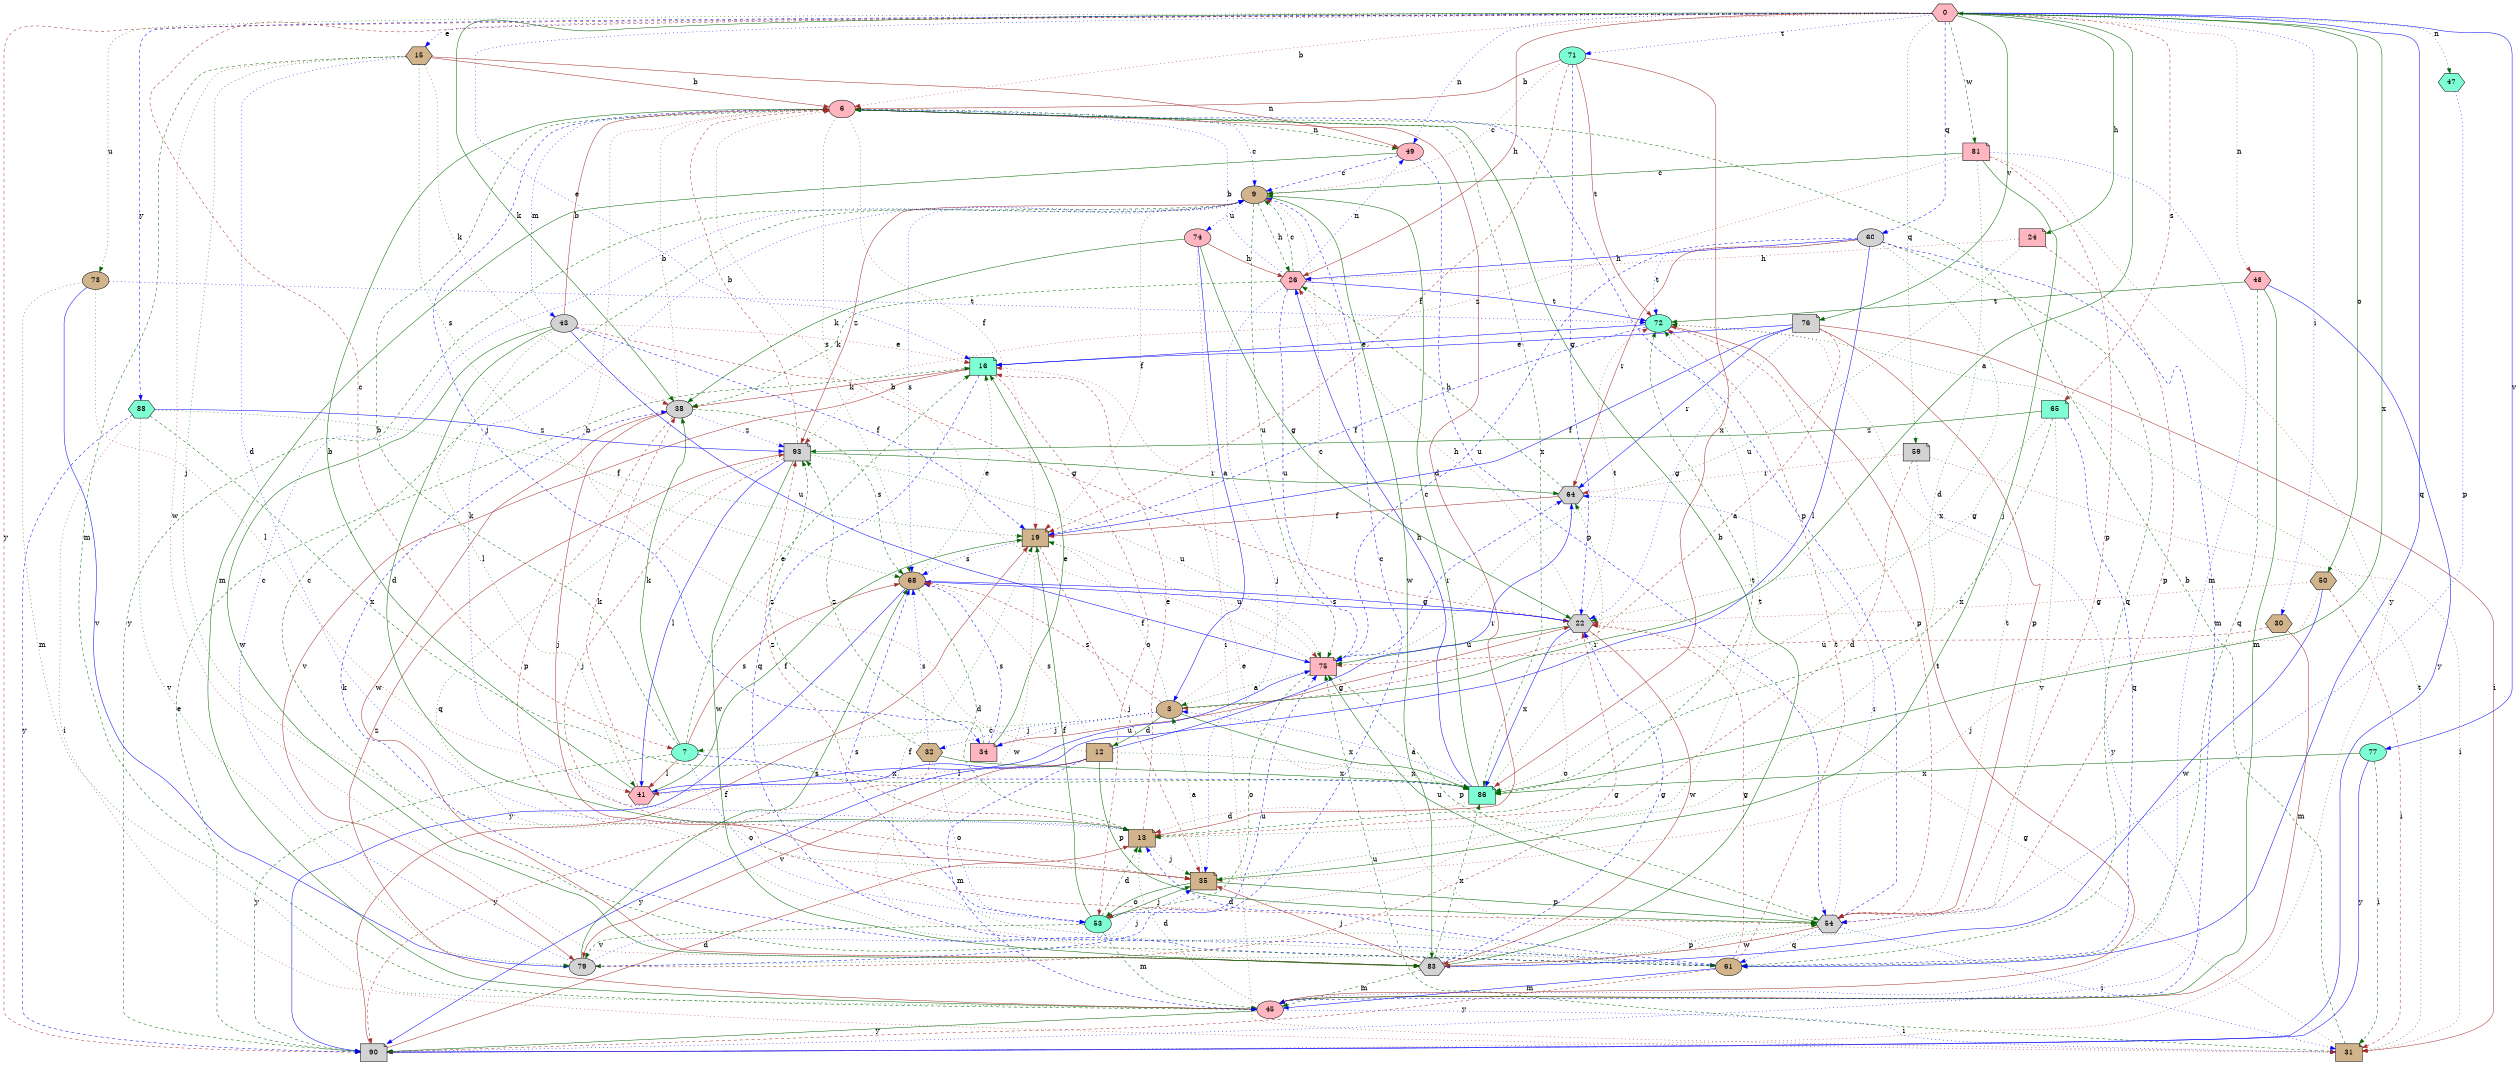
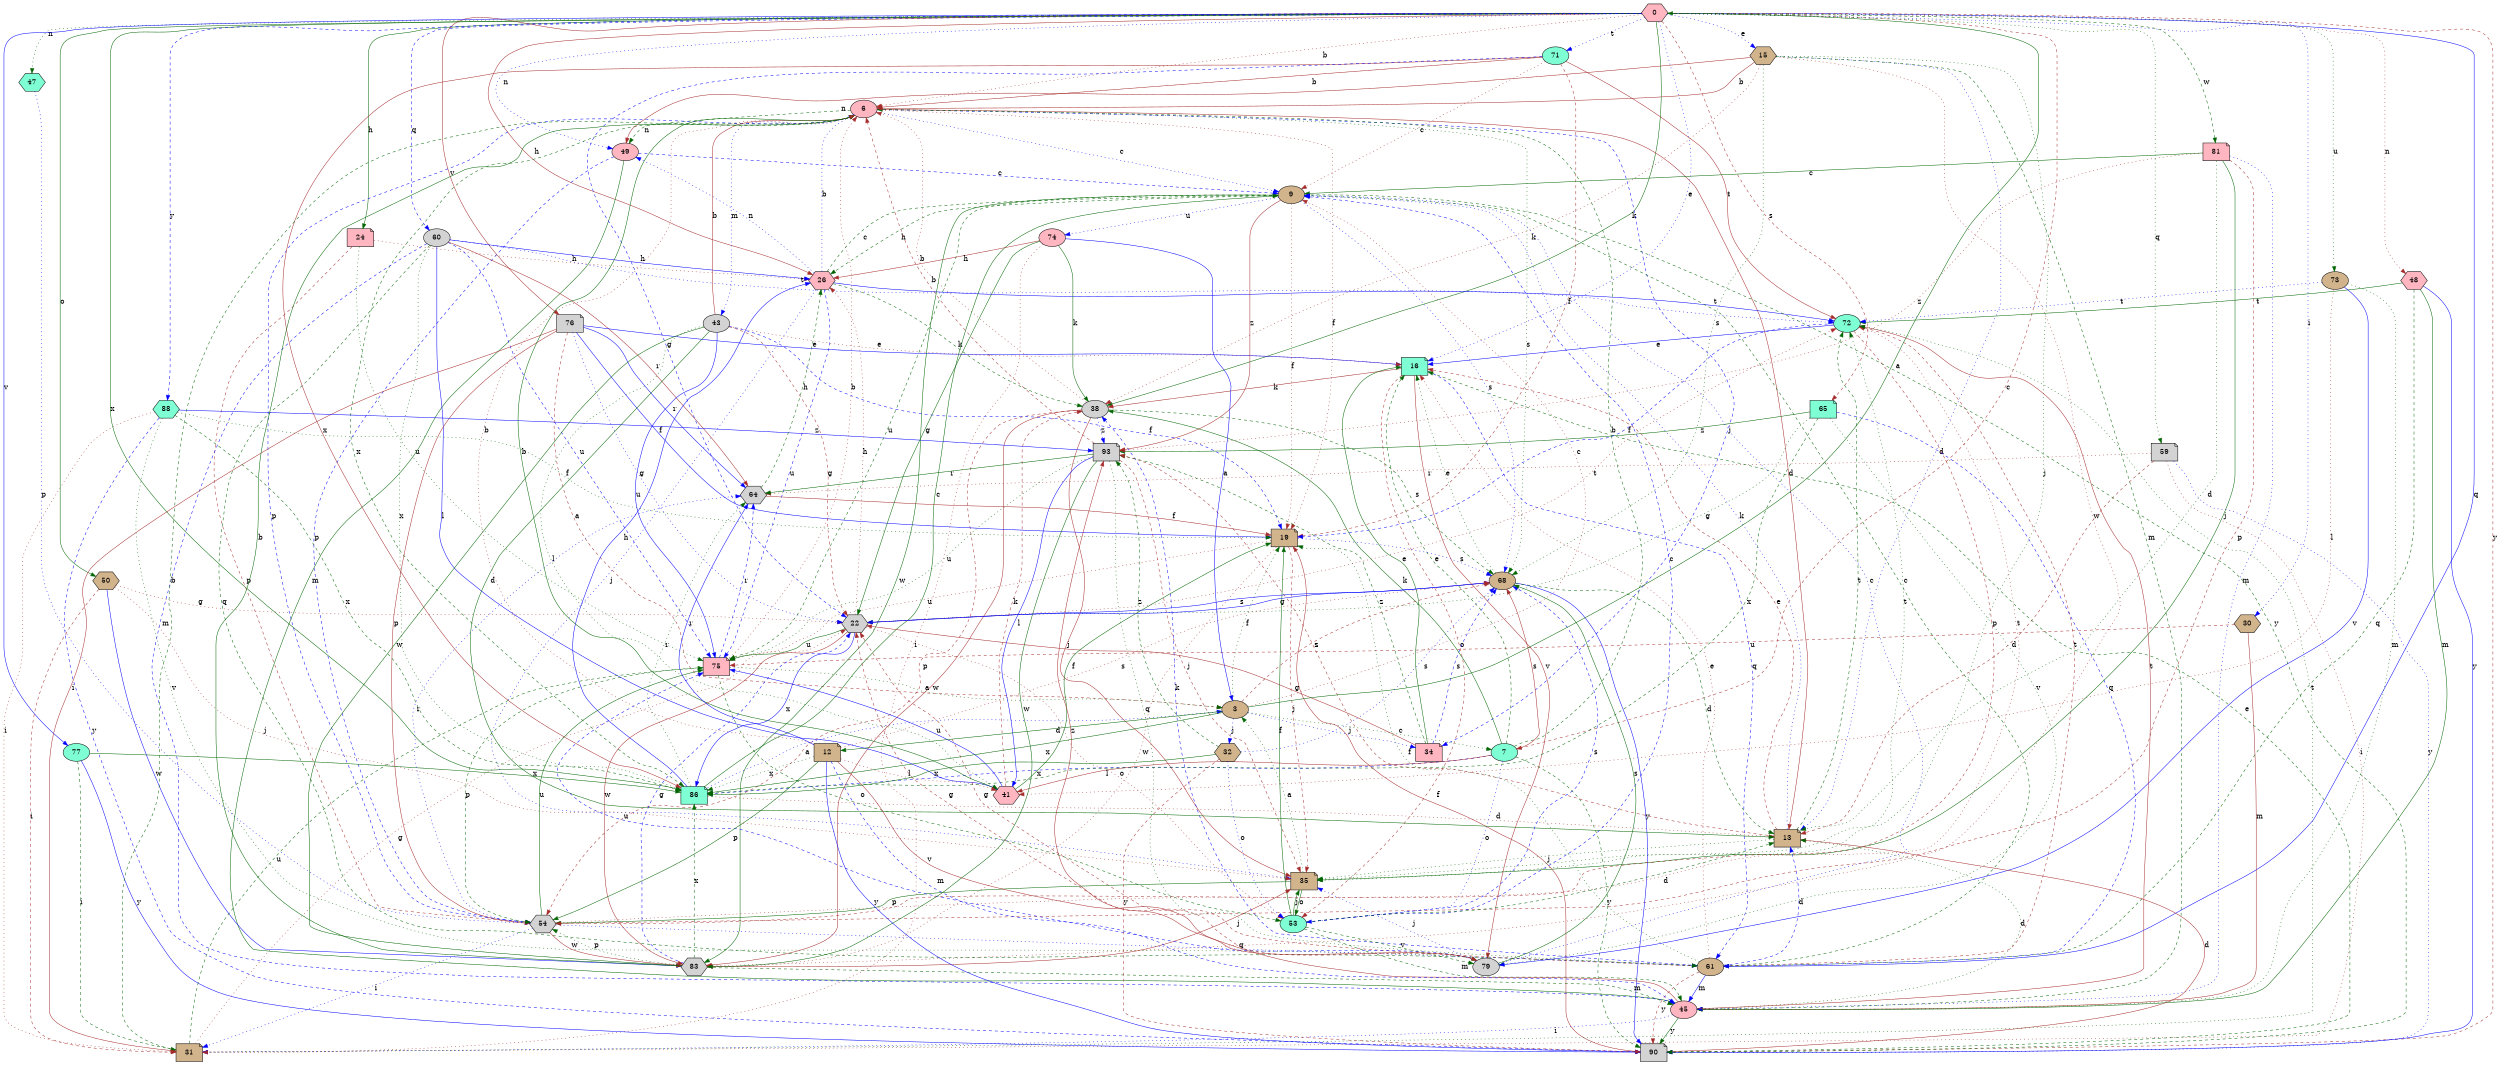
edge "0" -> "76": color darkgreen -> brown
edge "81" -> "90": removed, label "y"
